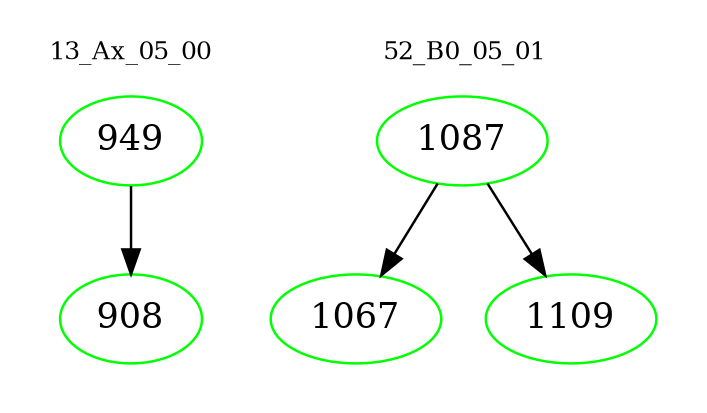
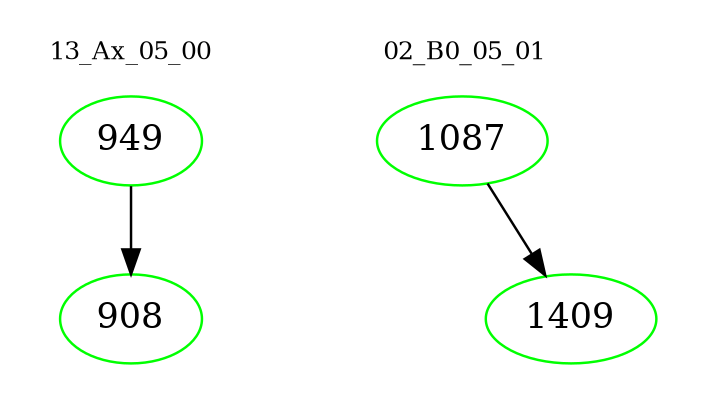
cluster "52_B0_05_01": label "52_B0_05_01" -> "02_B0_05_01"
node "1067": removed
node "1109": label "1109" -> "1409"
